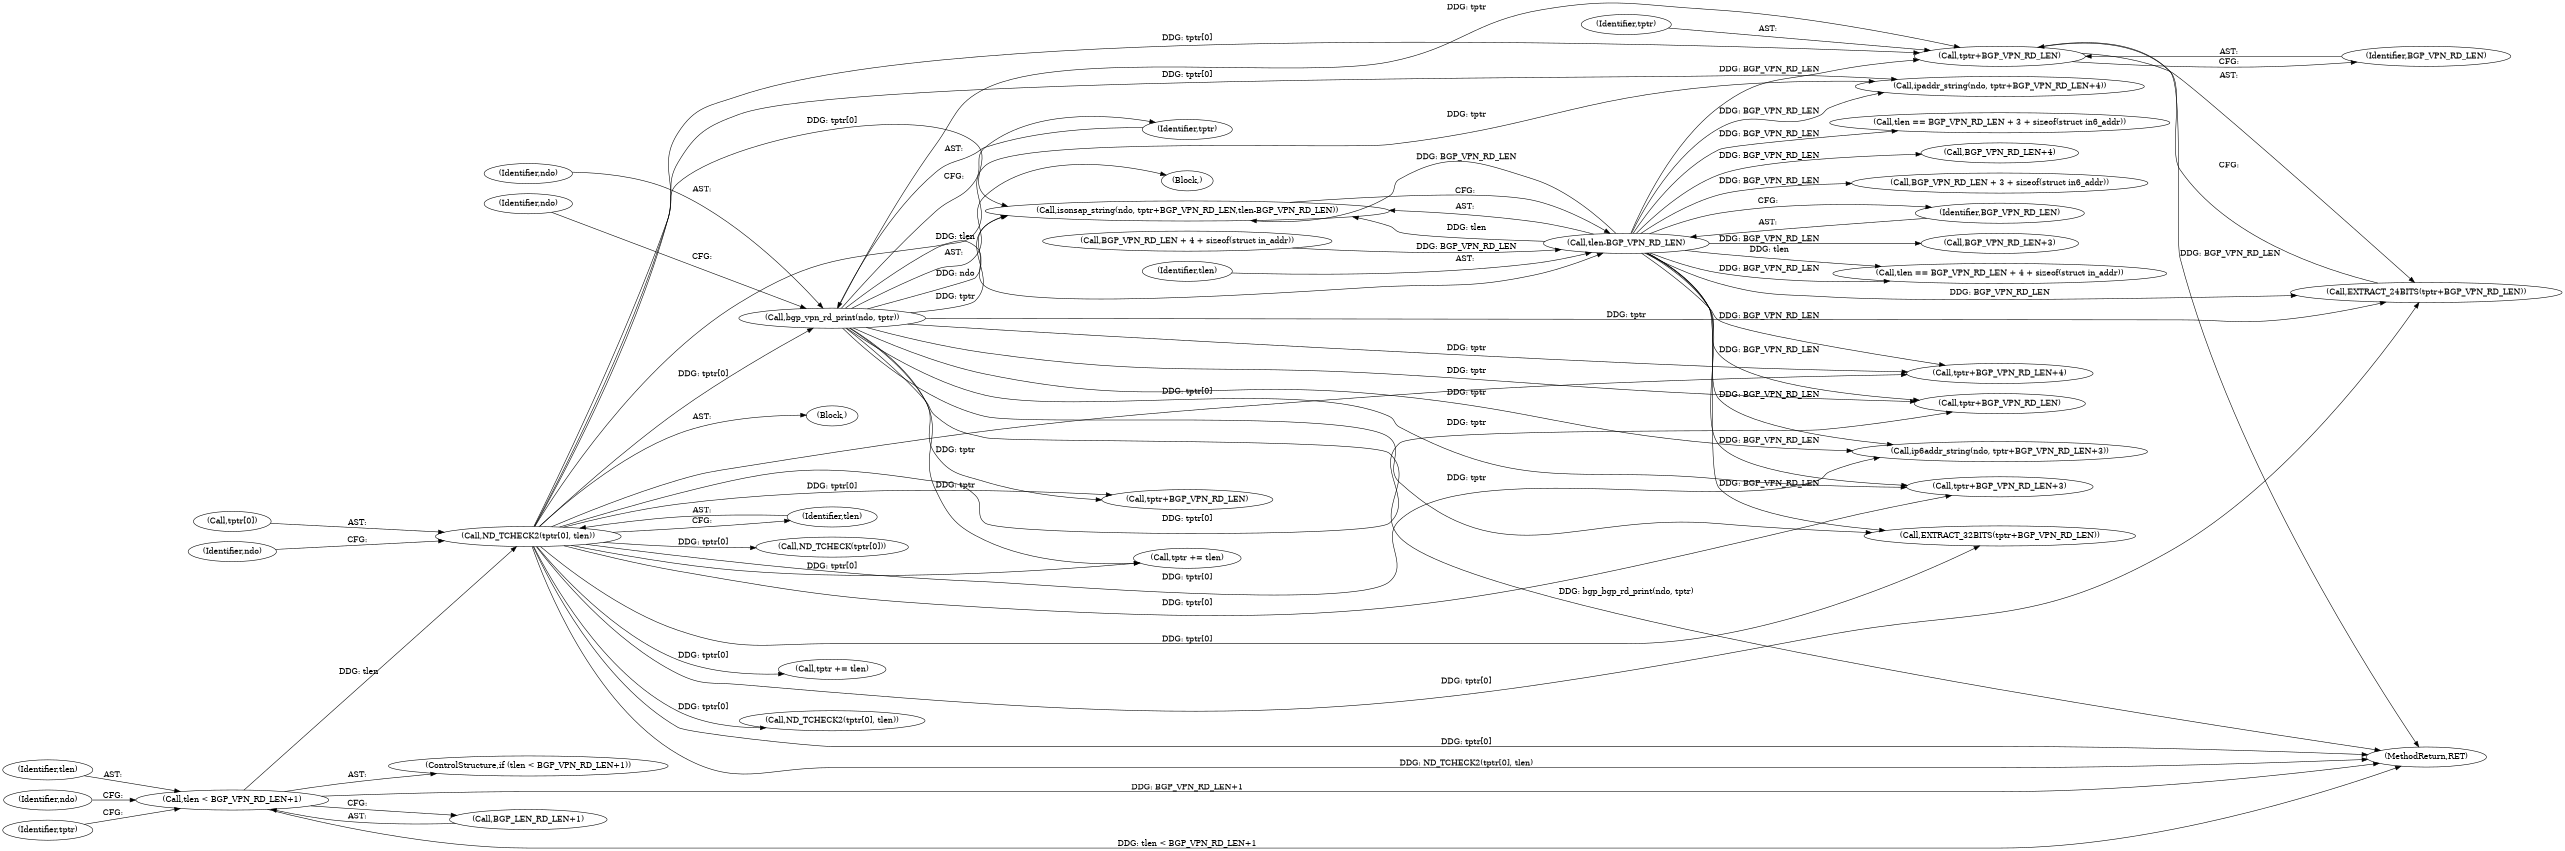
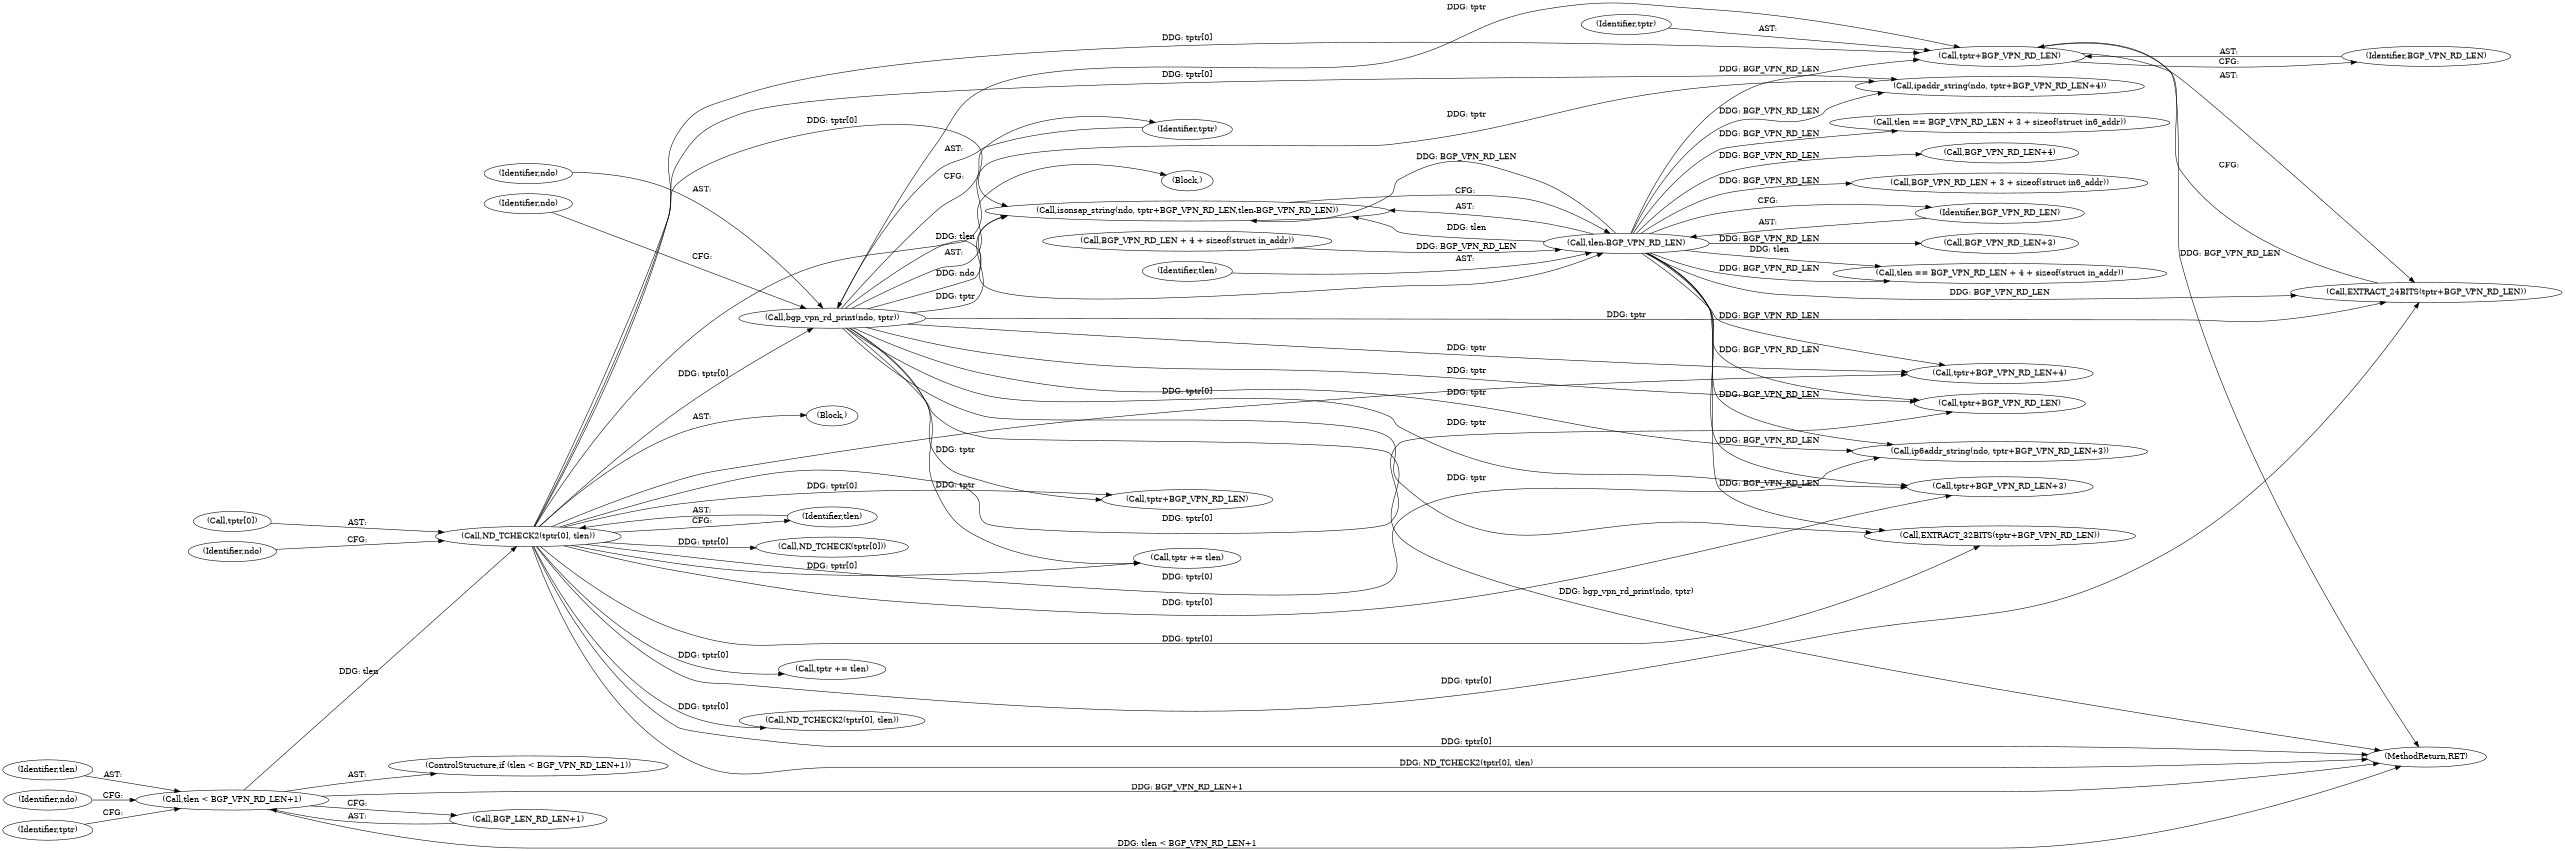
edge "(Call,bgp_vpn_rd_print(ndo, tptr))" -> "(MethodReturn,RET)": label "DDG: bgp_bgp_rd_print(ndo, tptr)" -> "DDG: bgp_vpn_rd_print(ndo, tptr)"
